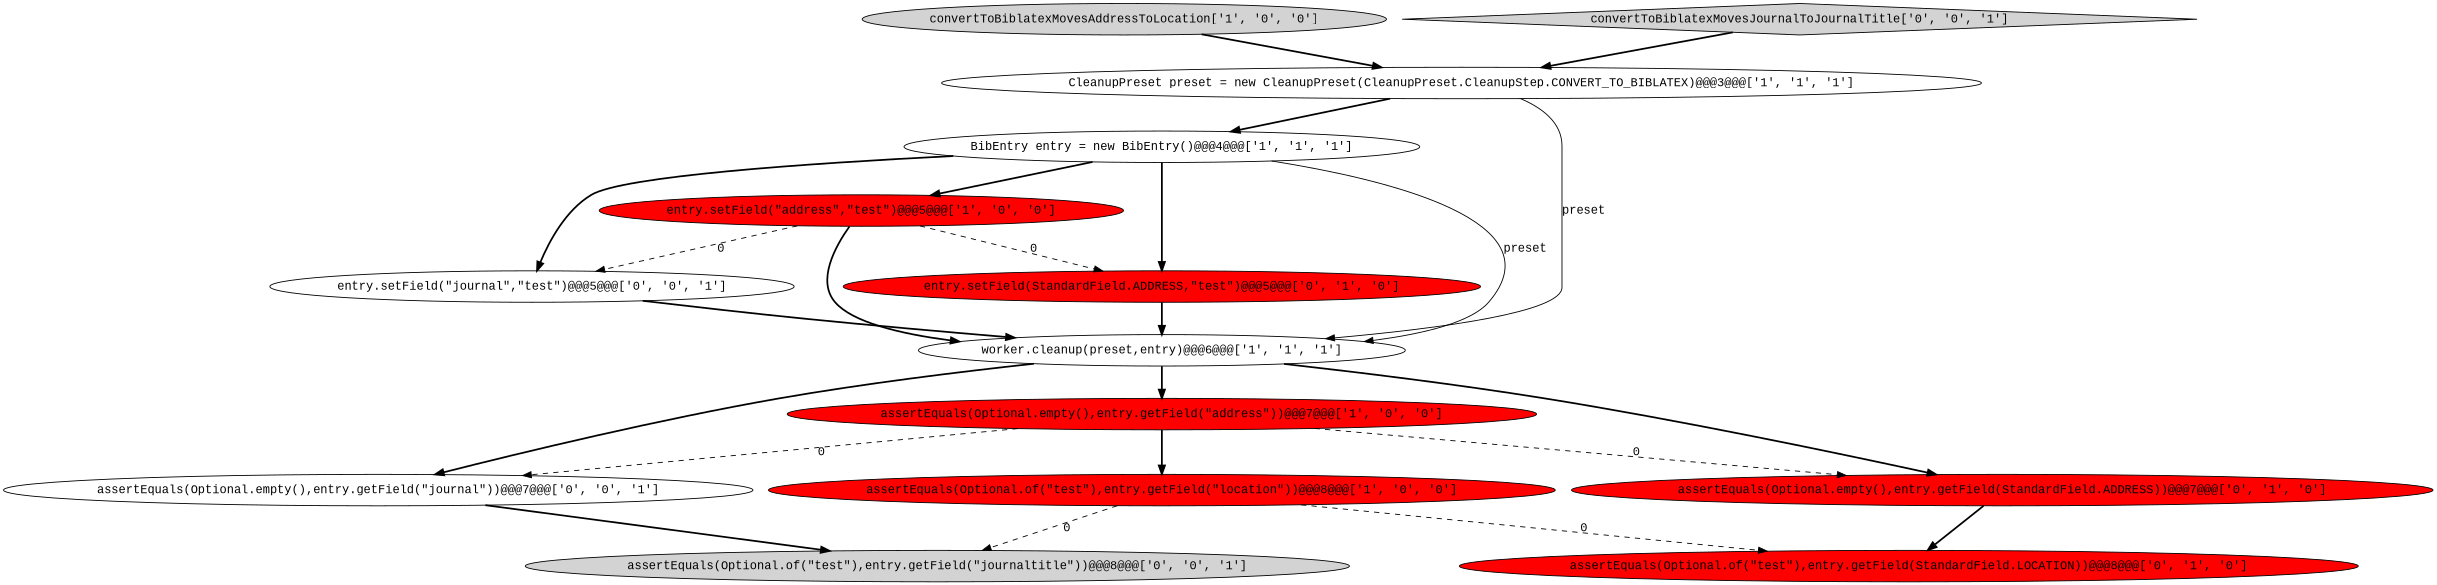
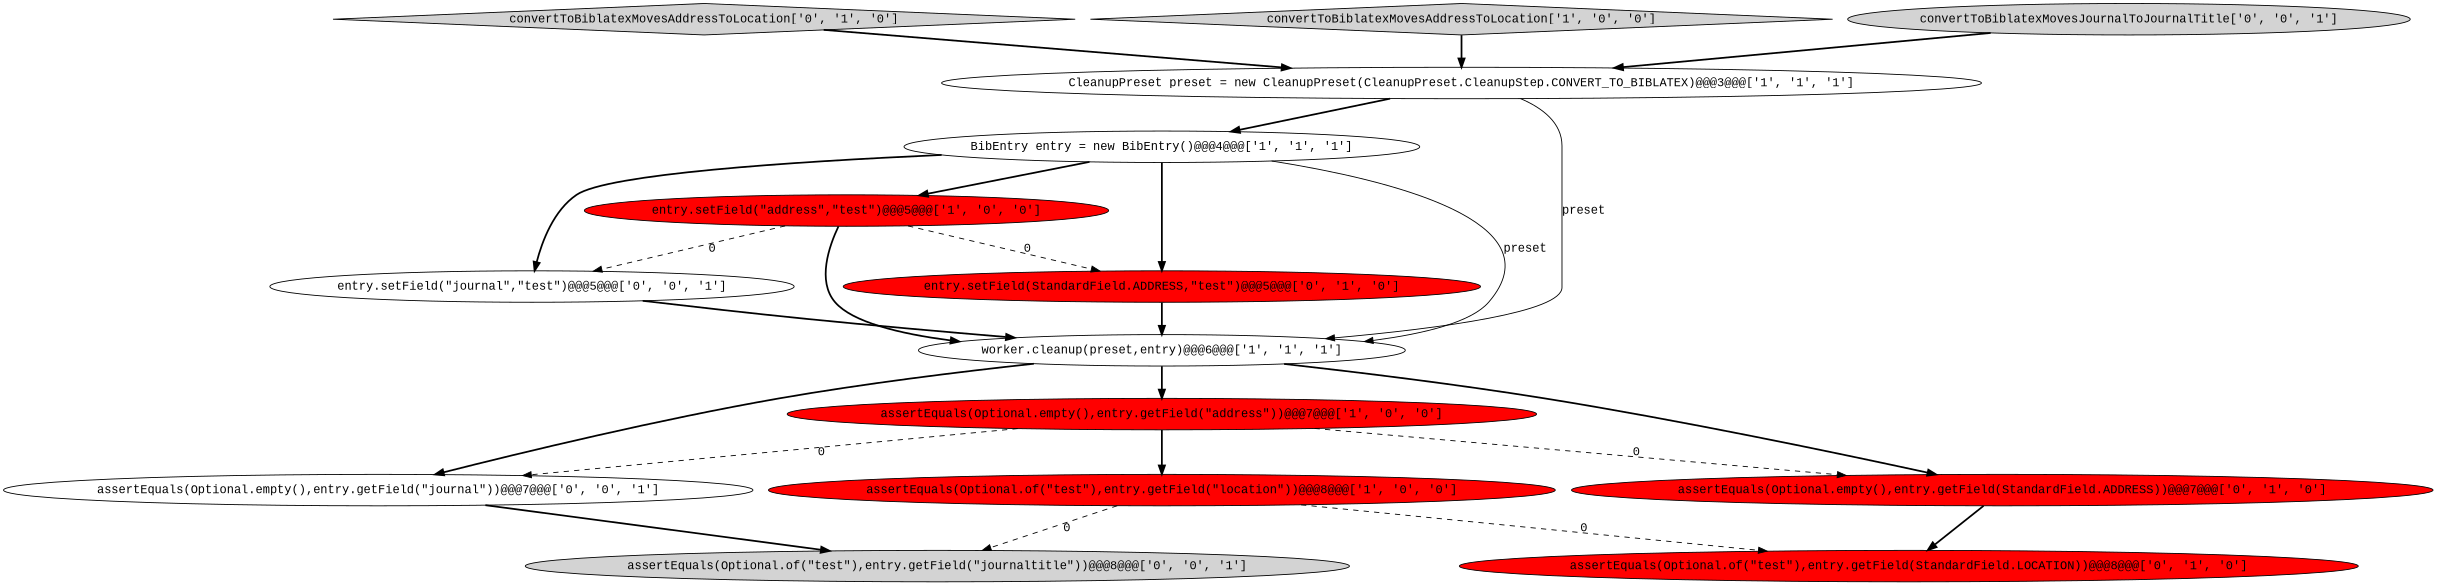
node "convertToBiblatexMovesAddressToLocation['0', '1', '0']": added
node "convertToBiblatexMovesAddressToLocation['1', '0', '0']": shape ellipse -> diamond
node "convertToBiblatexMovesJournalToJournalTitle['0', '0', '1']": shape diamond -> ellipse
